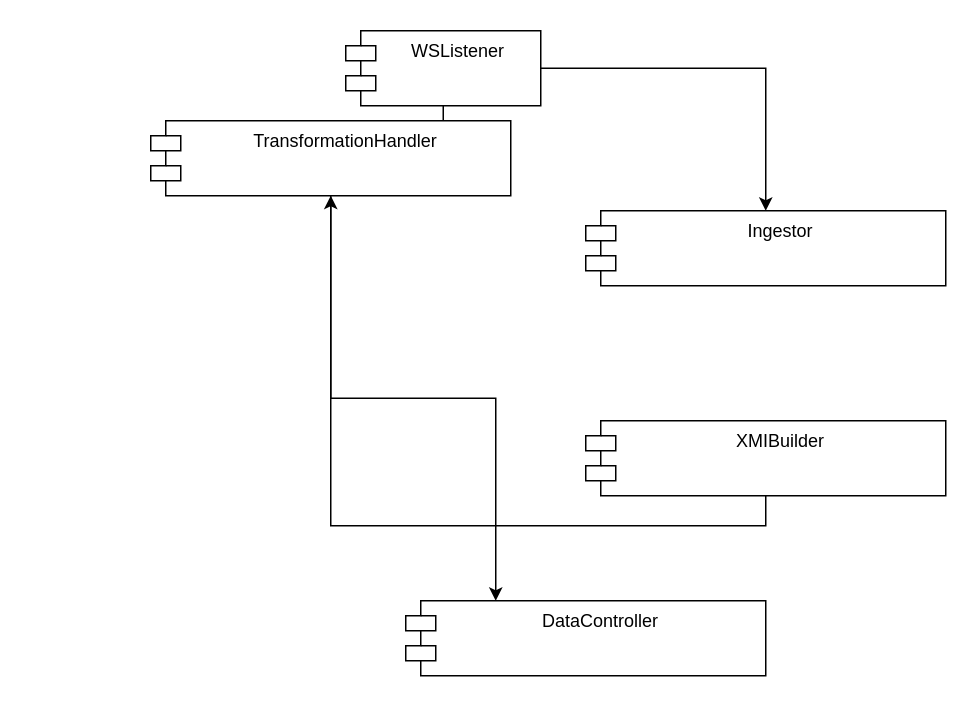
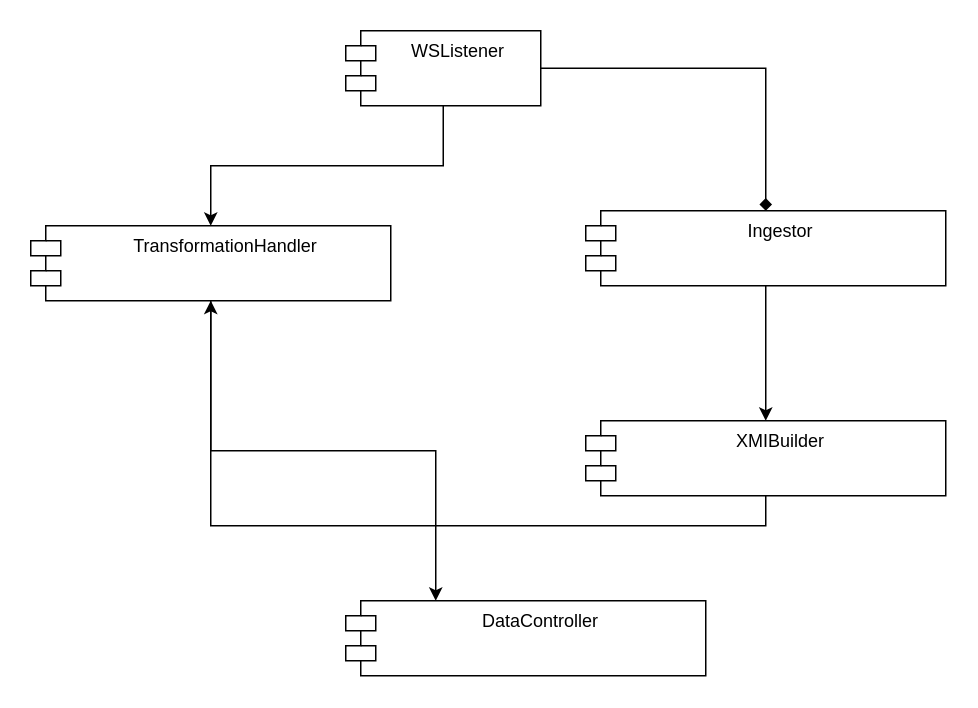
node "TransformationHandler": moved (331, 158) -> (211, 263)
edge "WSListener" -> "Ingestor": arrowhead classic -> diamond
edge "Ingestor" -> "XMIBuilder": added
node "DataController": moved (586, 638) -> (526, 638)
